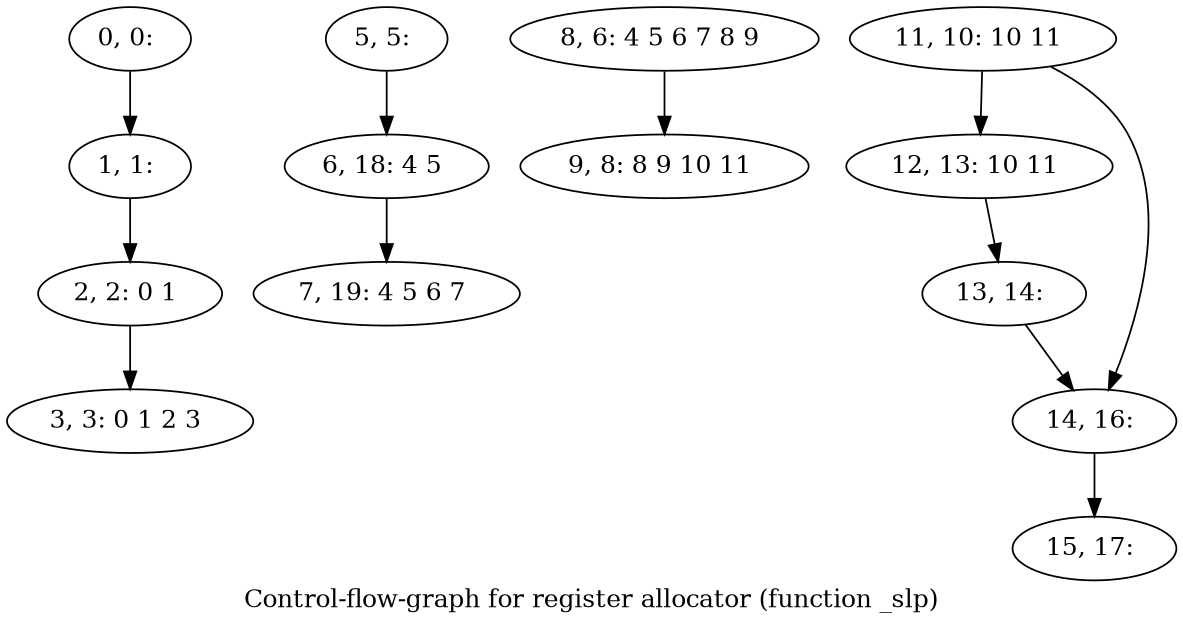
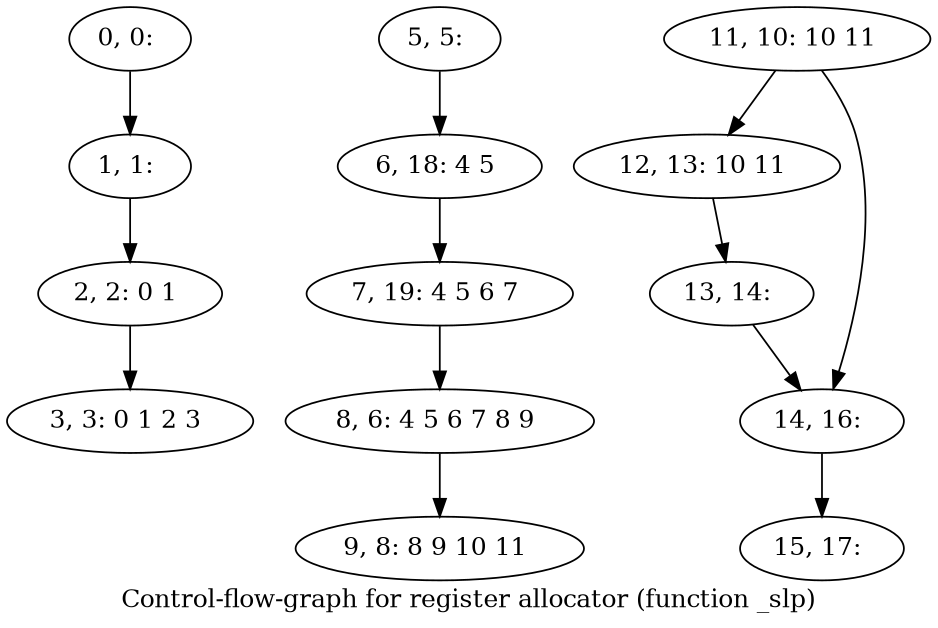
edge "7, 19: 4 5 6 7" -> "8, 6: 4 5 6 7 8 9": added
